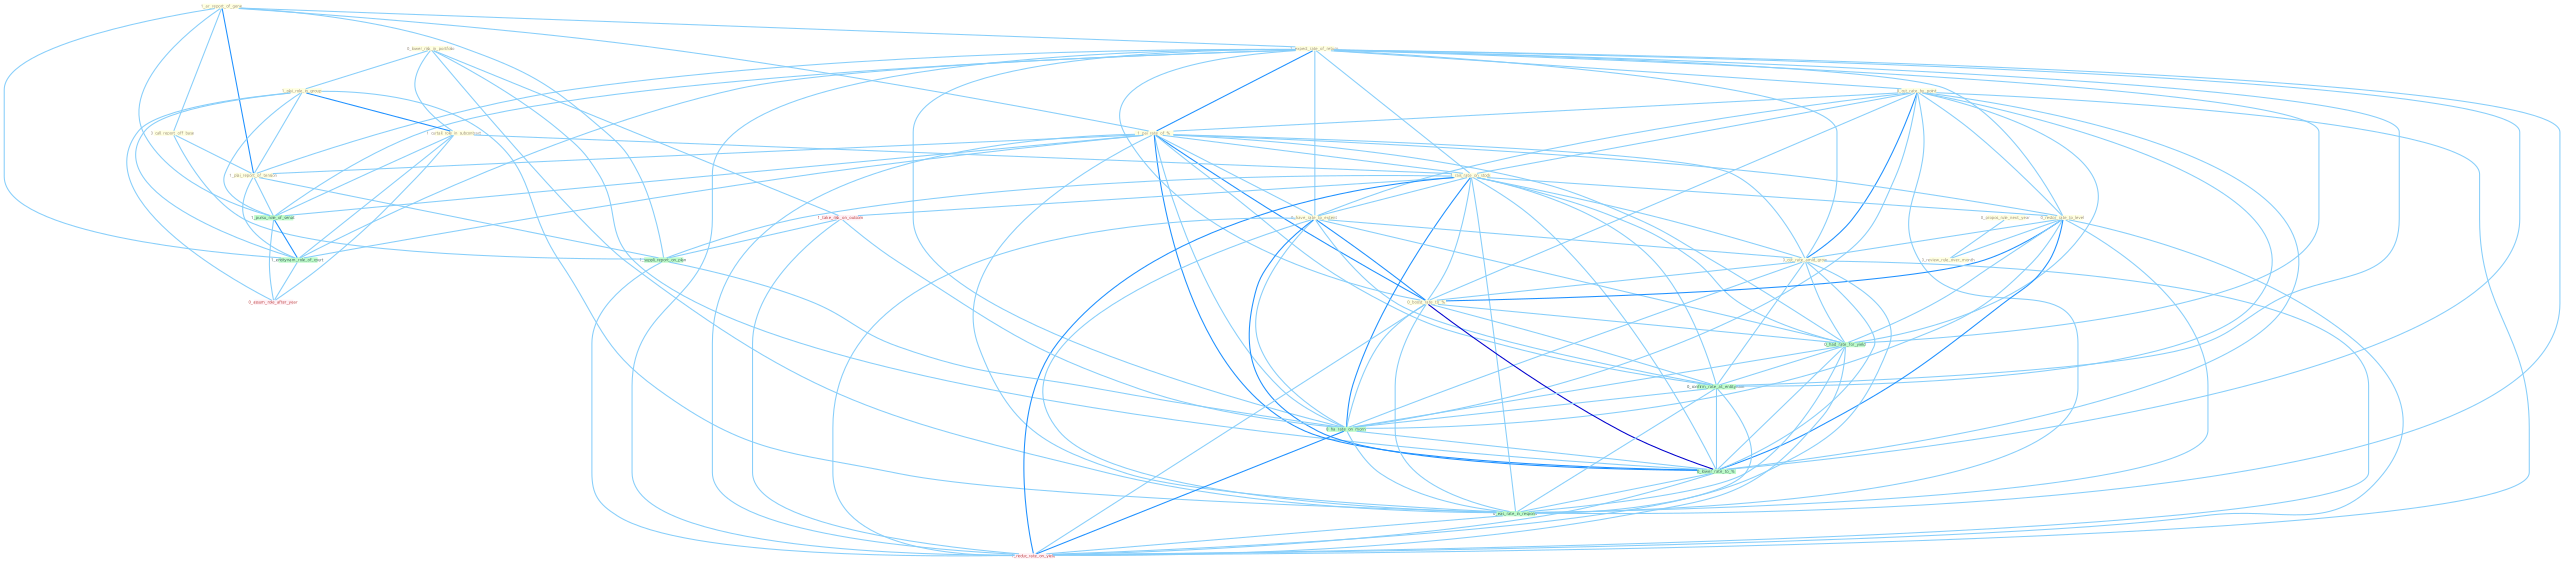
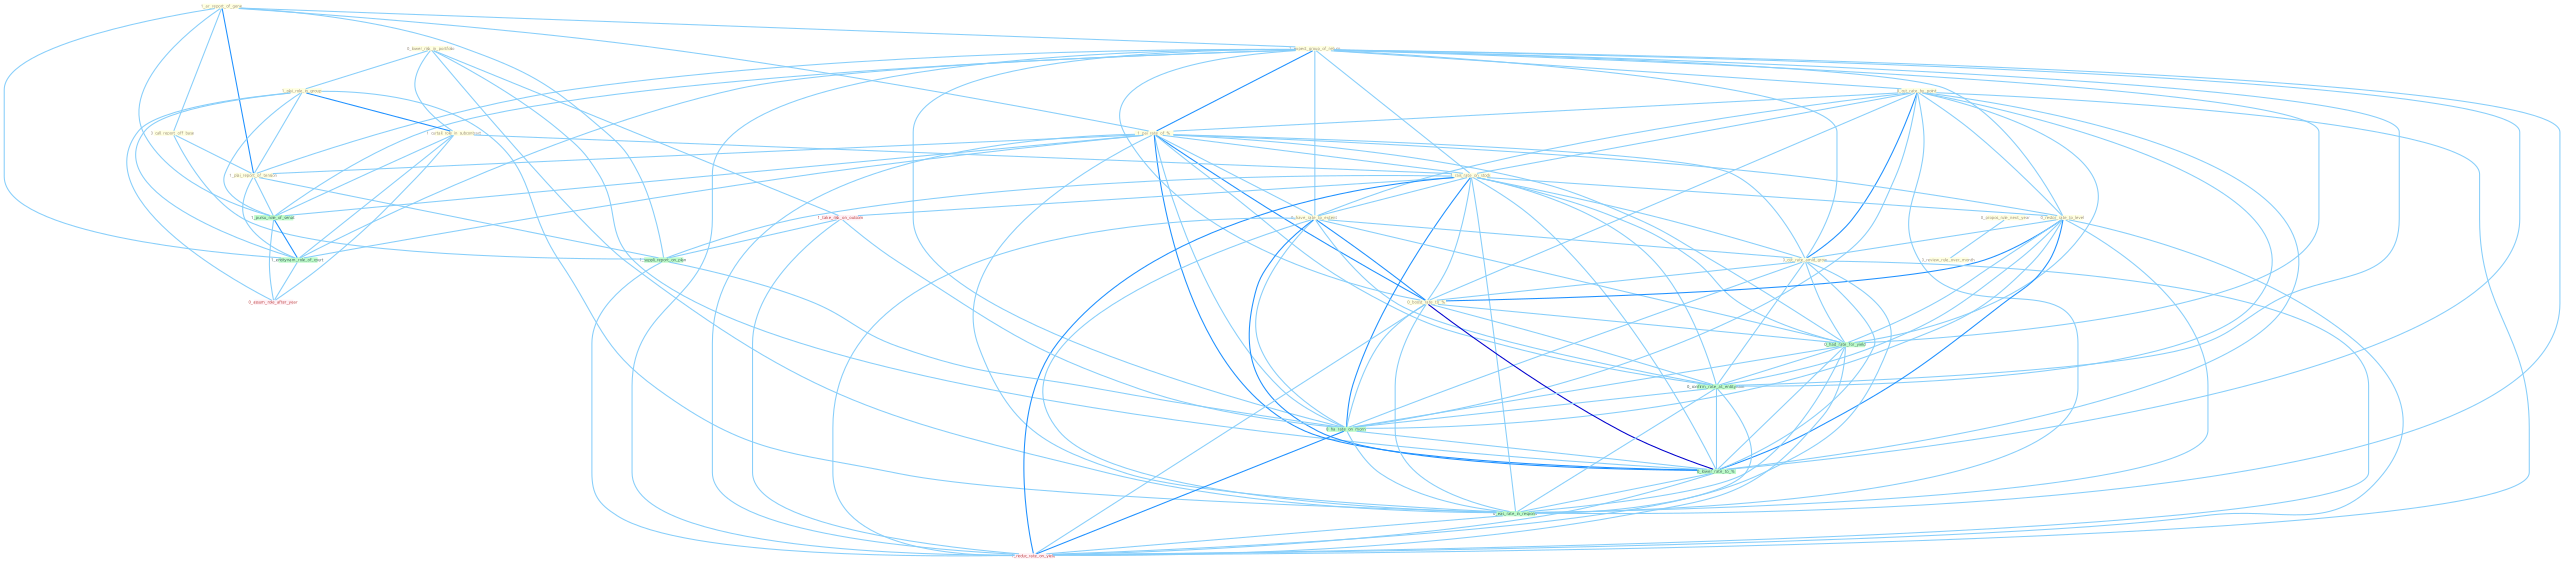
node "1_expect_rate_of_return": label "1_expect_rate_of_return" -> "1_expect_group_of_return"
edge "0_restor_rate_to_level" -- "0_review_rule_over_month": now "0_restor_rate_to_level" -- "0_confirm_rate_at_entitynam"
